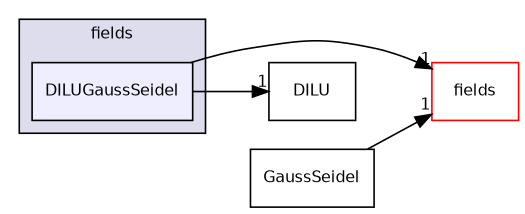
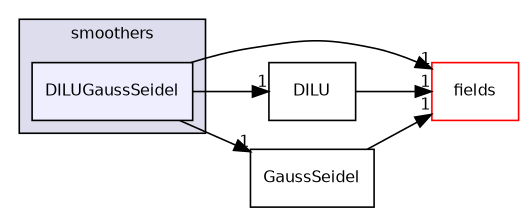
cluster "fields": label "fields" -> "smoothers"
edge "DILU" -> "fields": added
edge "DILUGaussSeidel" -> "GaussSeidel": added
